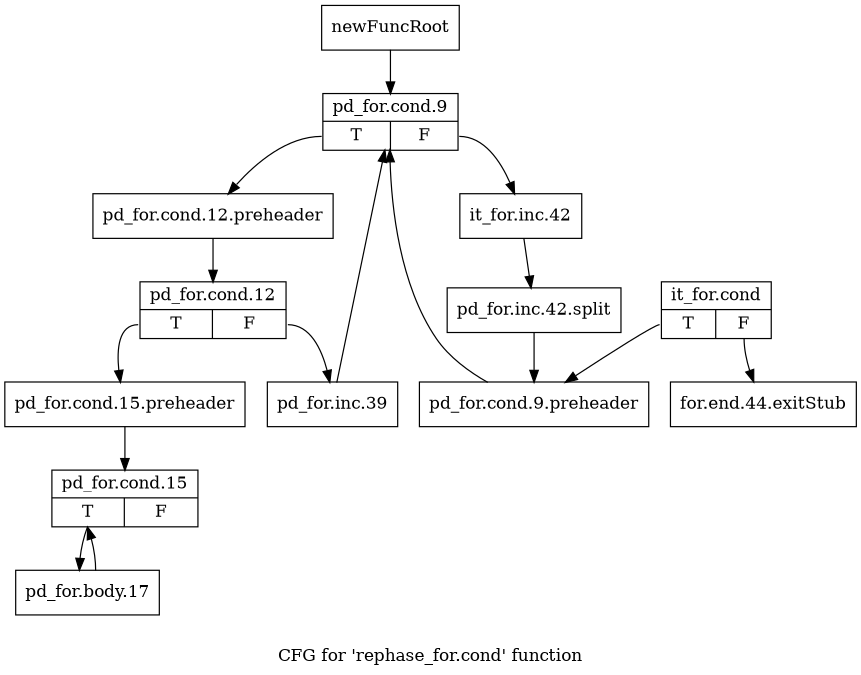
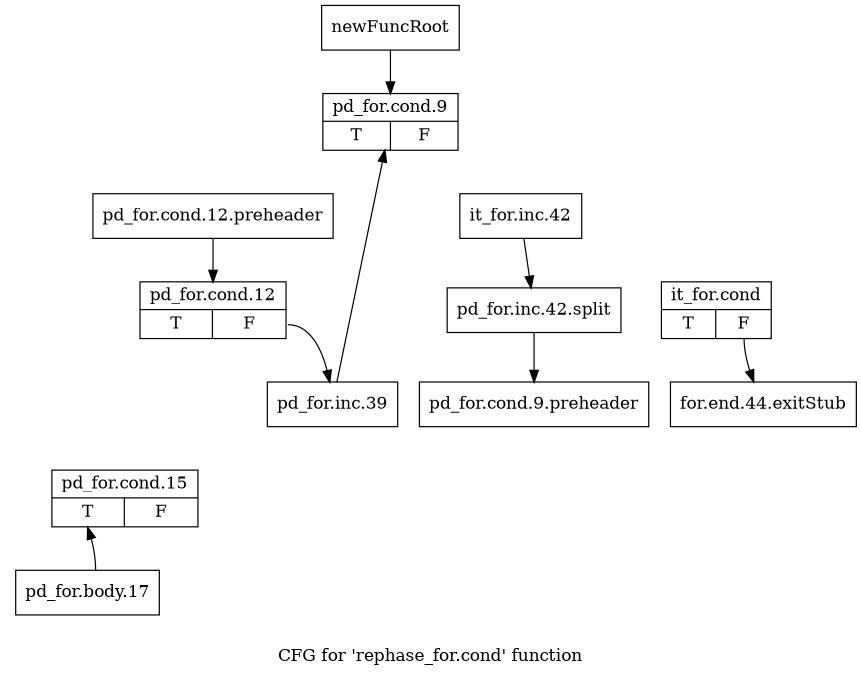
edge "pd_for.cond.9" -> "pd_for.cond.12.preheader": removed
edge "pd_for.cond.9" -> "it_for.inc.42": removed
edge "pd_for.cond.9.preheader" -> "pd_for.cond.9": removed
edge "it_for.cond" -> "pd_for.cond.9.preheader": removed
node "pd_for.cond.15.preheader": removed
edge "pd_for.cond.15" -> "pd_for.body.17": removed
